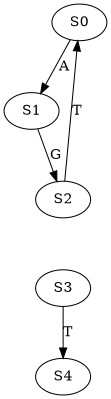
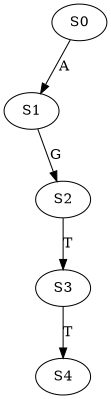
edge "S2" -> "S0": now "S2" -> "S3"
